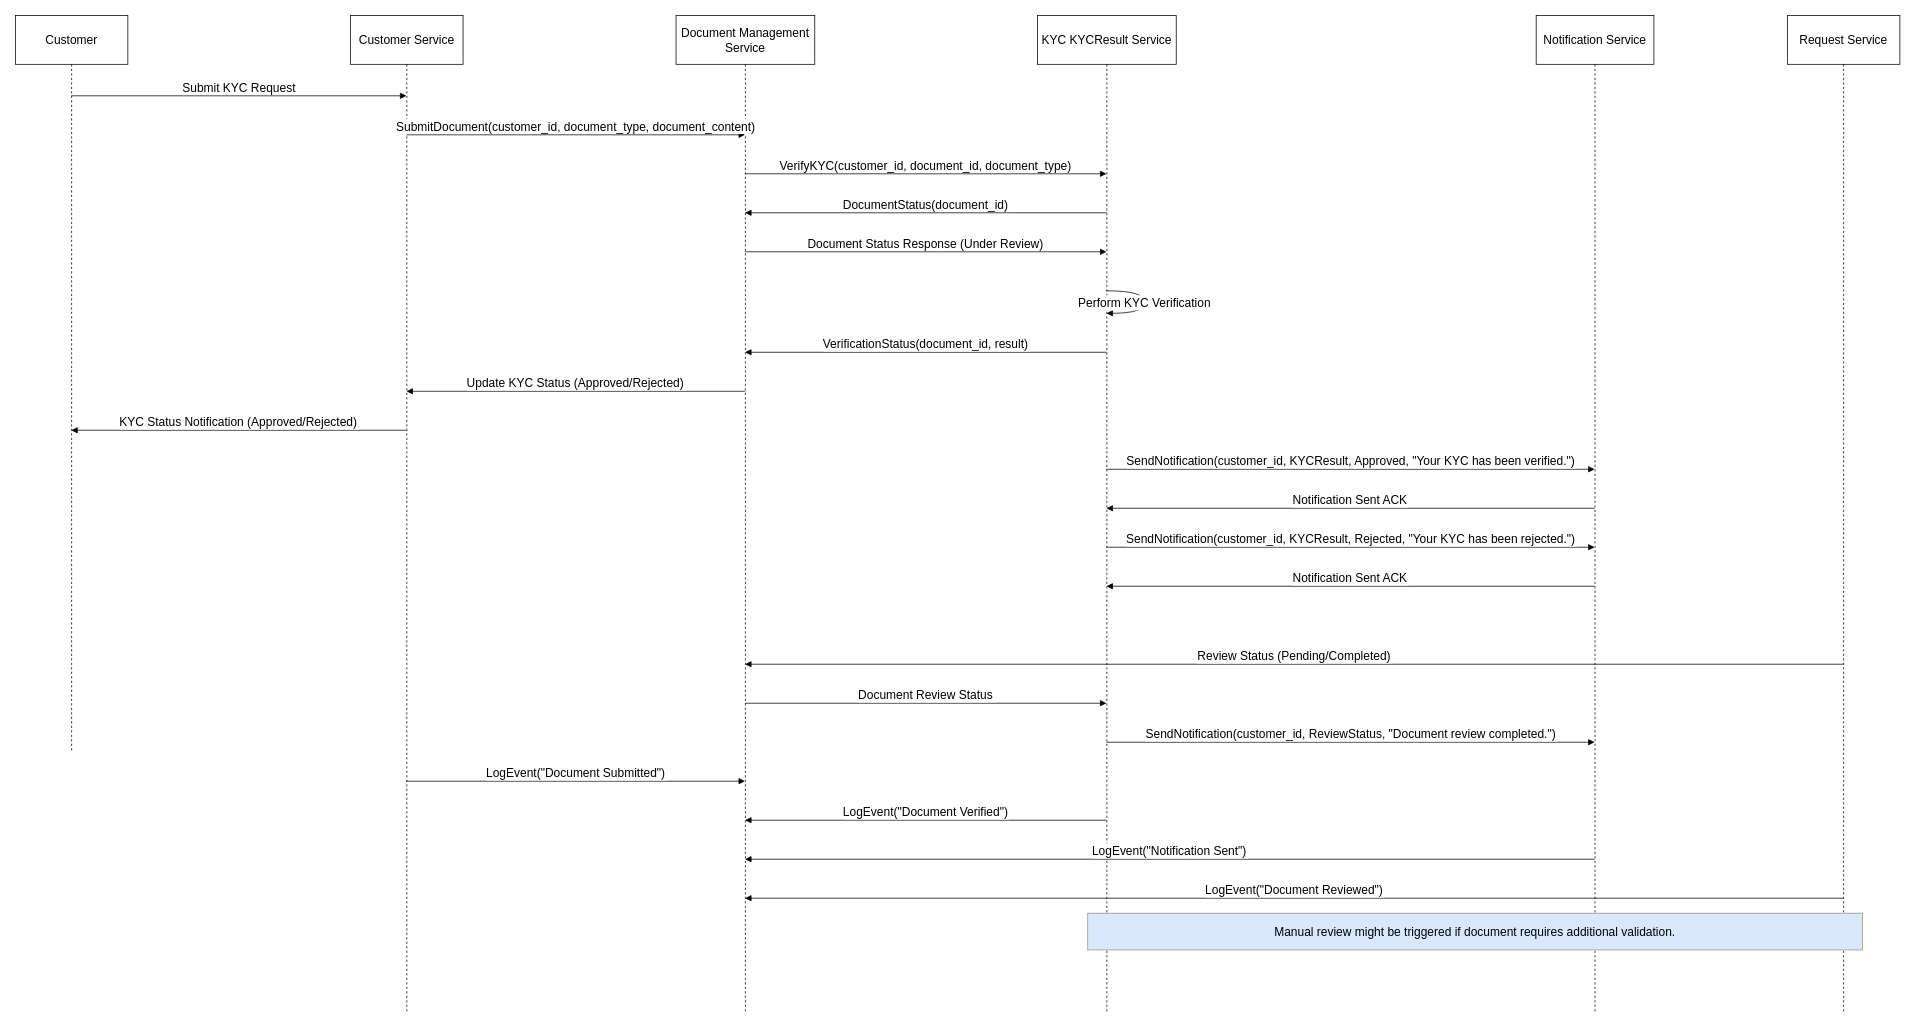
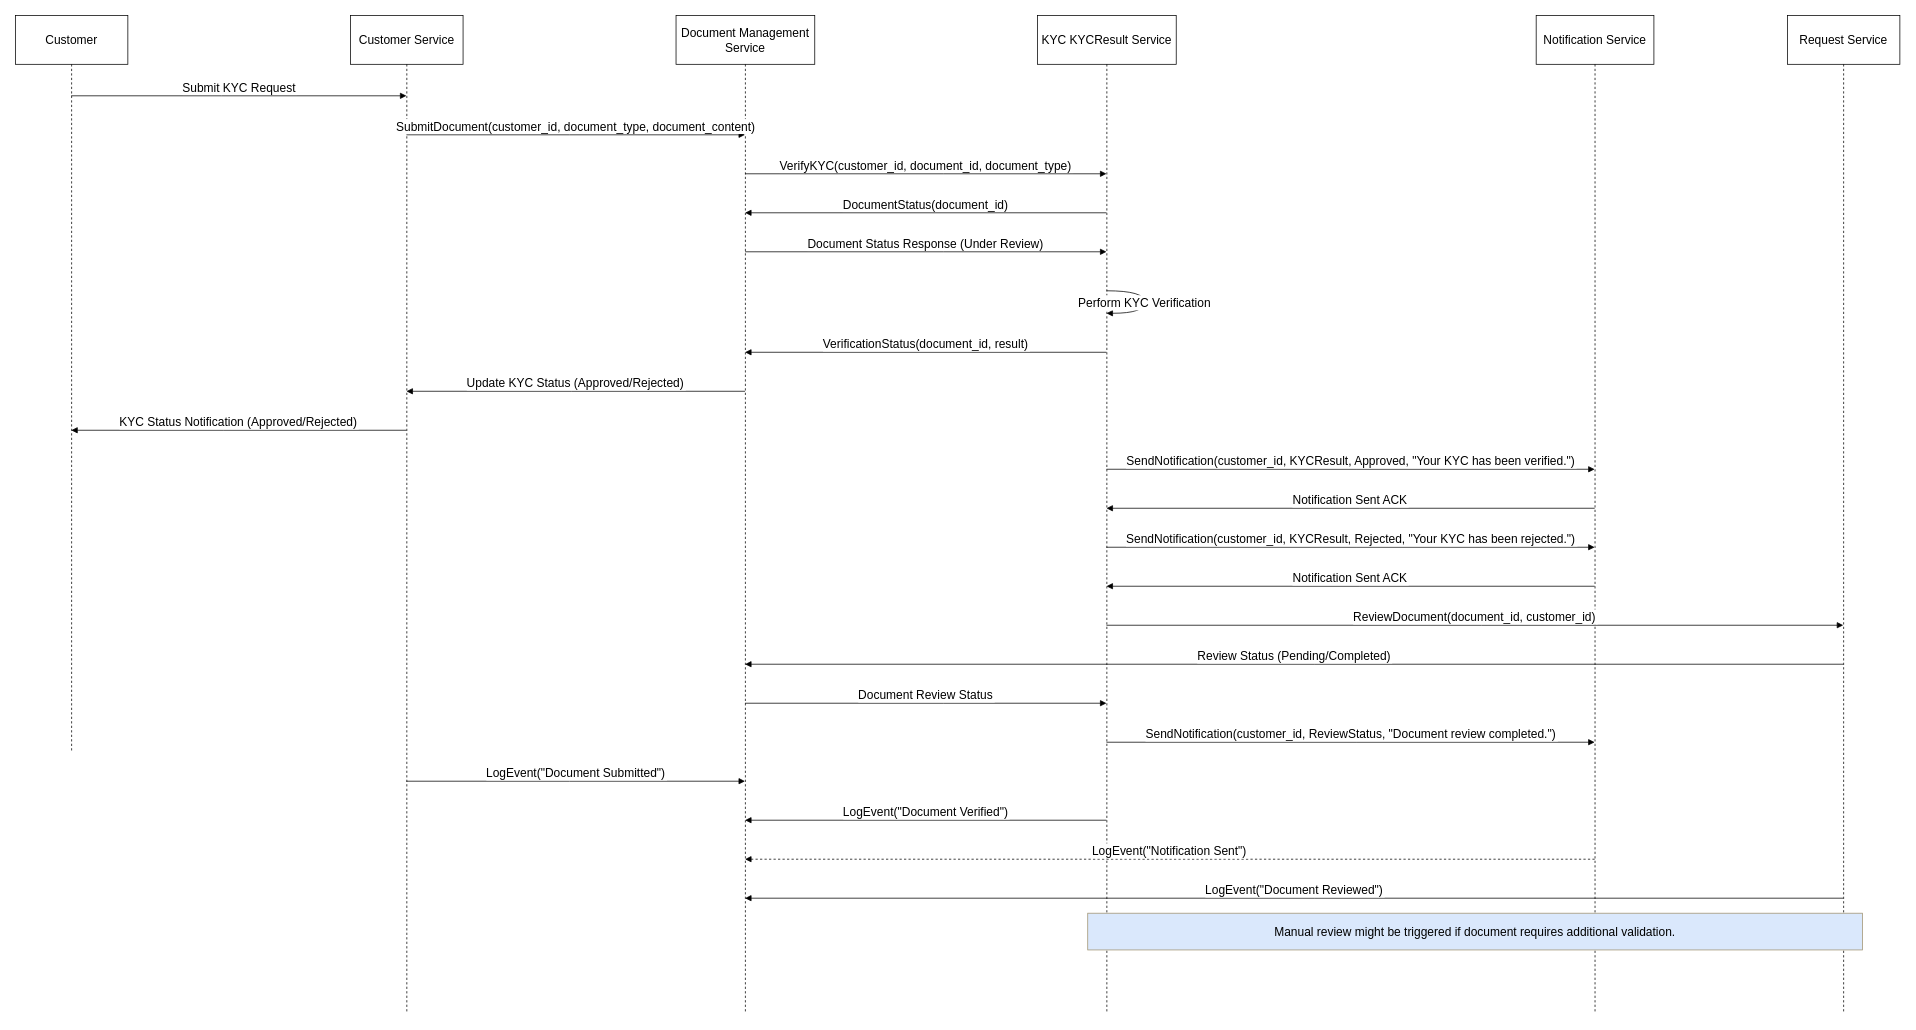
edge "KYC KYCResult Service" -> "Request Service": added, label "ReviewDocument(document_id, customer_id)"
edge "Notification Service" -> "Document Management Service": style solid -> dashed
